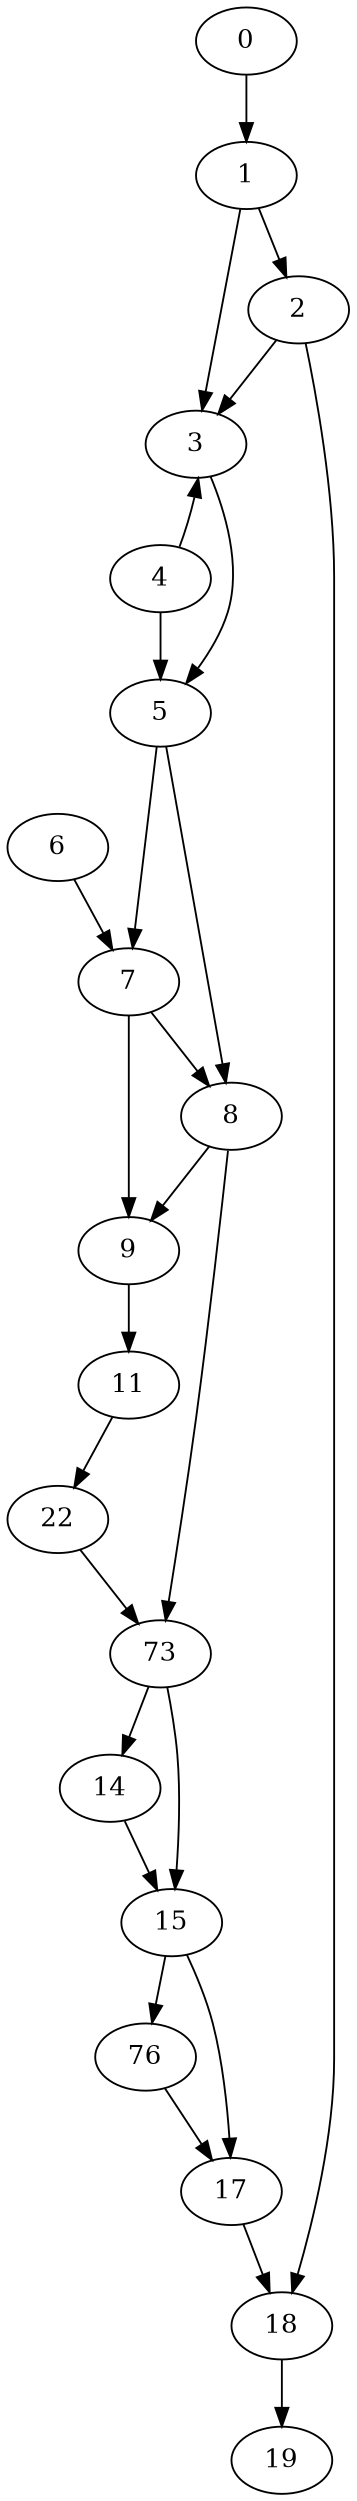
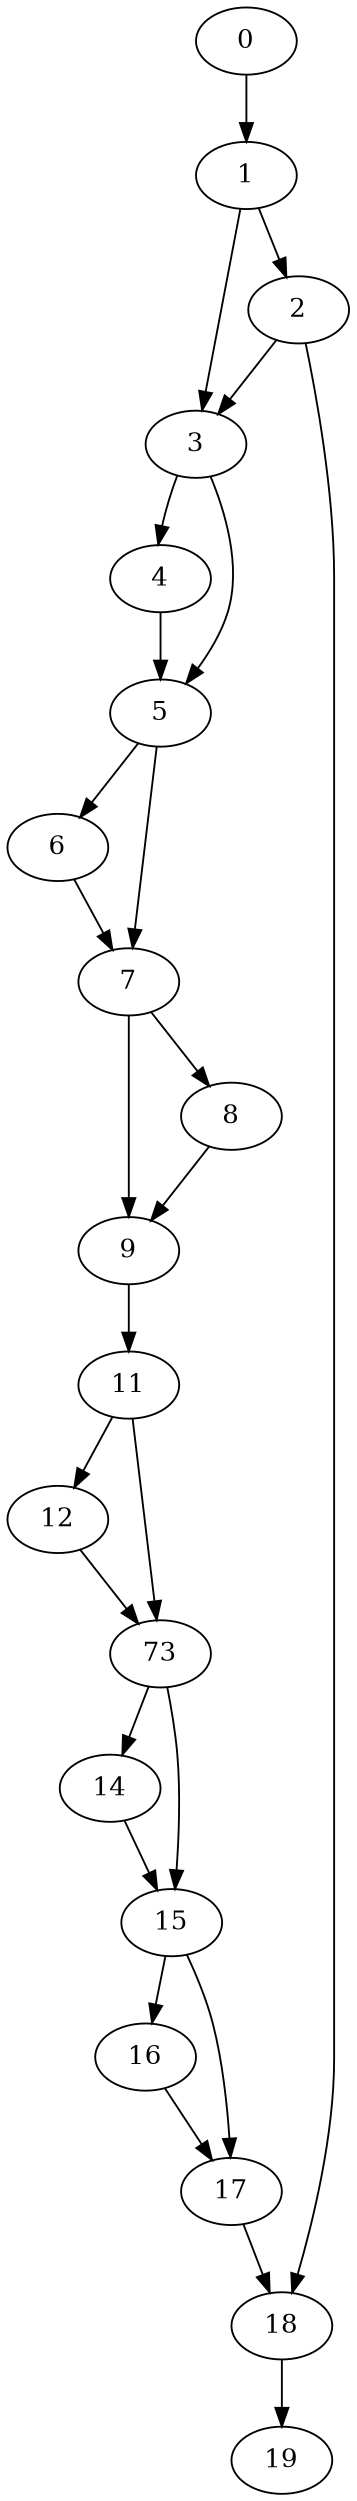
edge "4" -> "3": reversed
edge "5" -> "8": now "5" -> "6"
edge "8" -> "73": now "11" -> "73"
node "22": label "22" -> "12"
node "76": label "76" -> "16"
